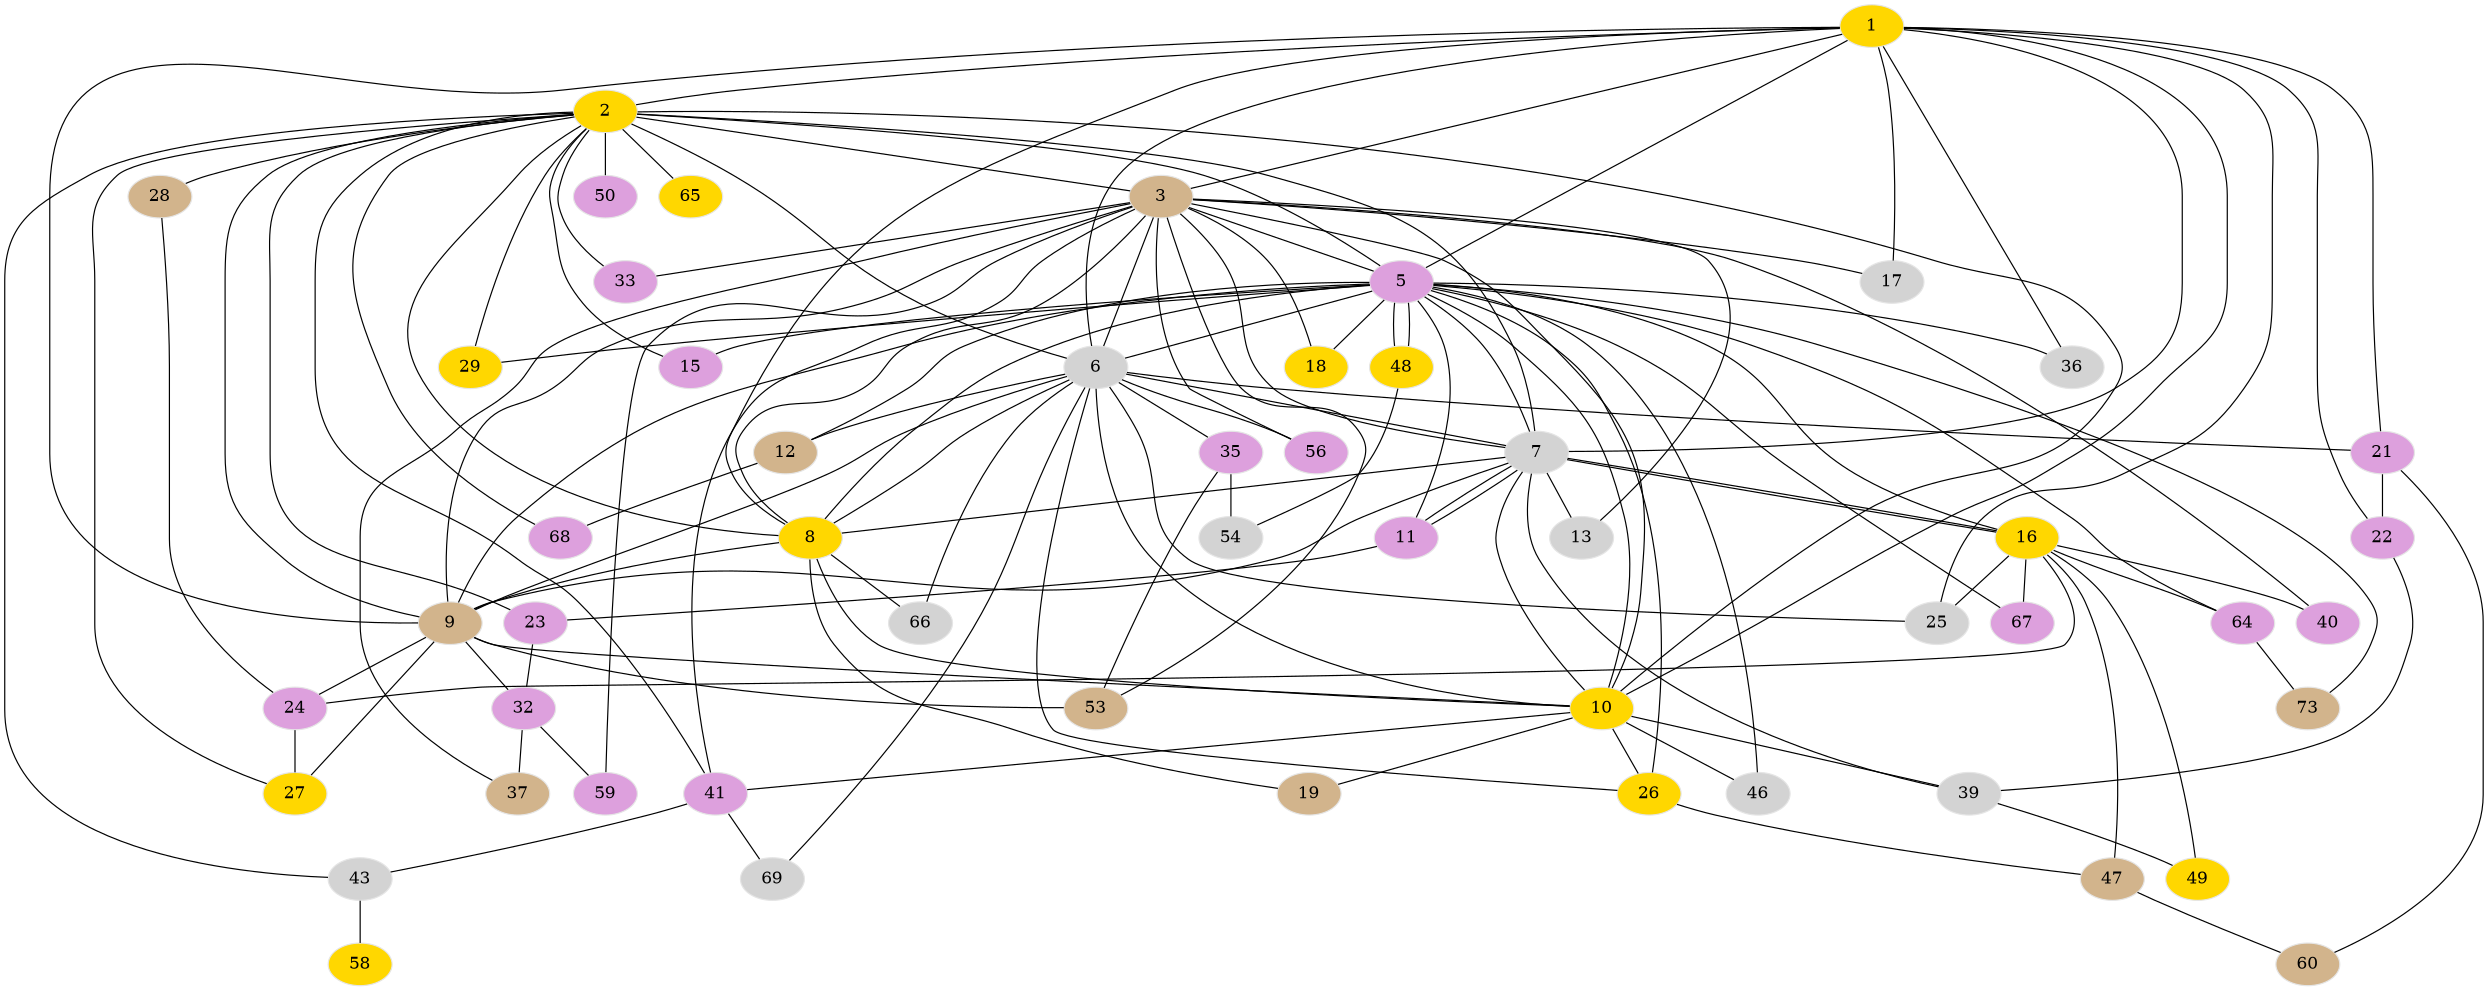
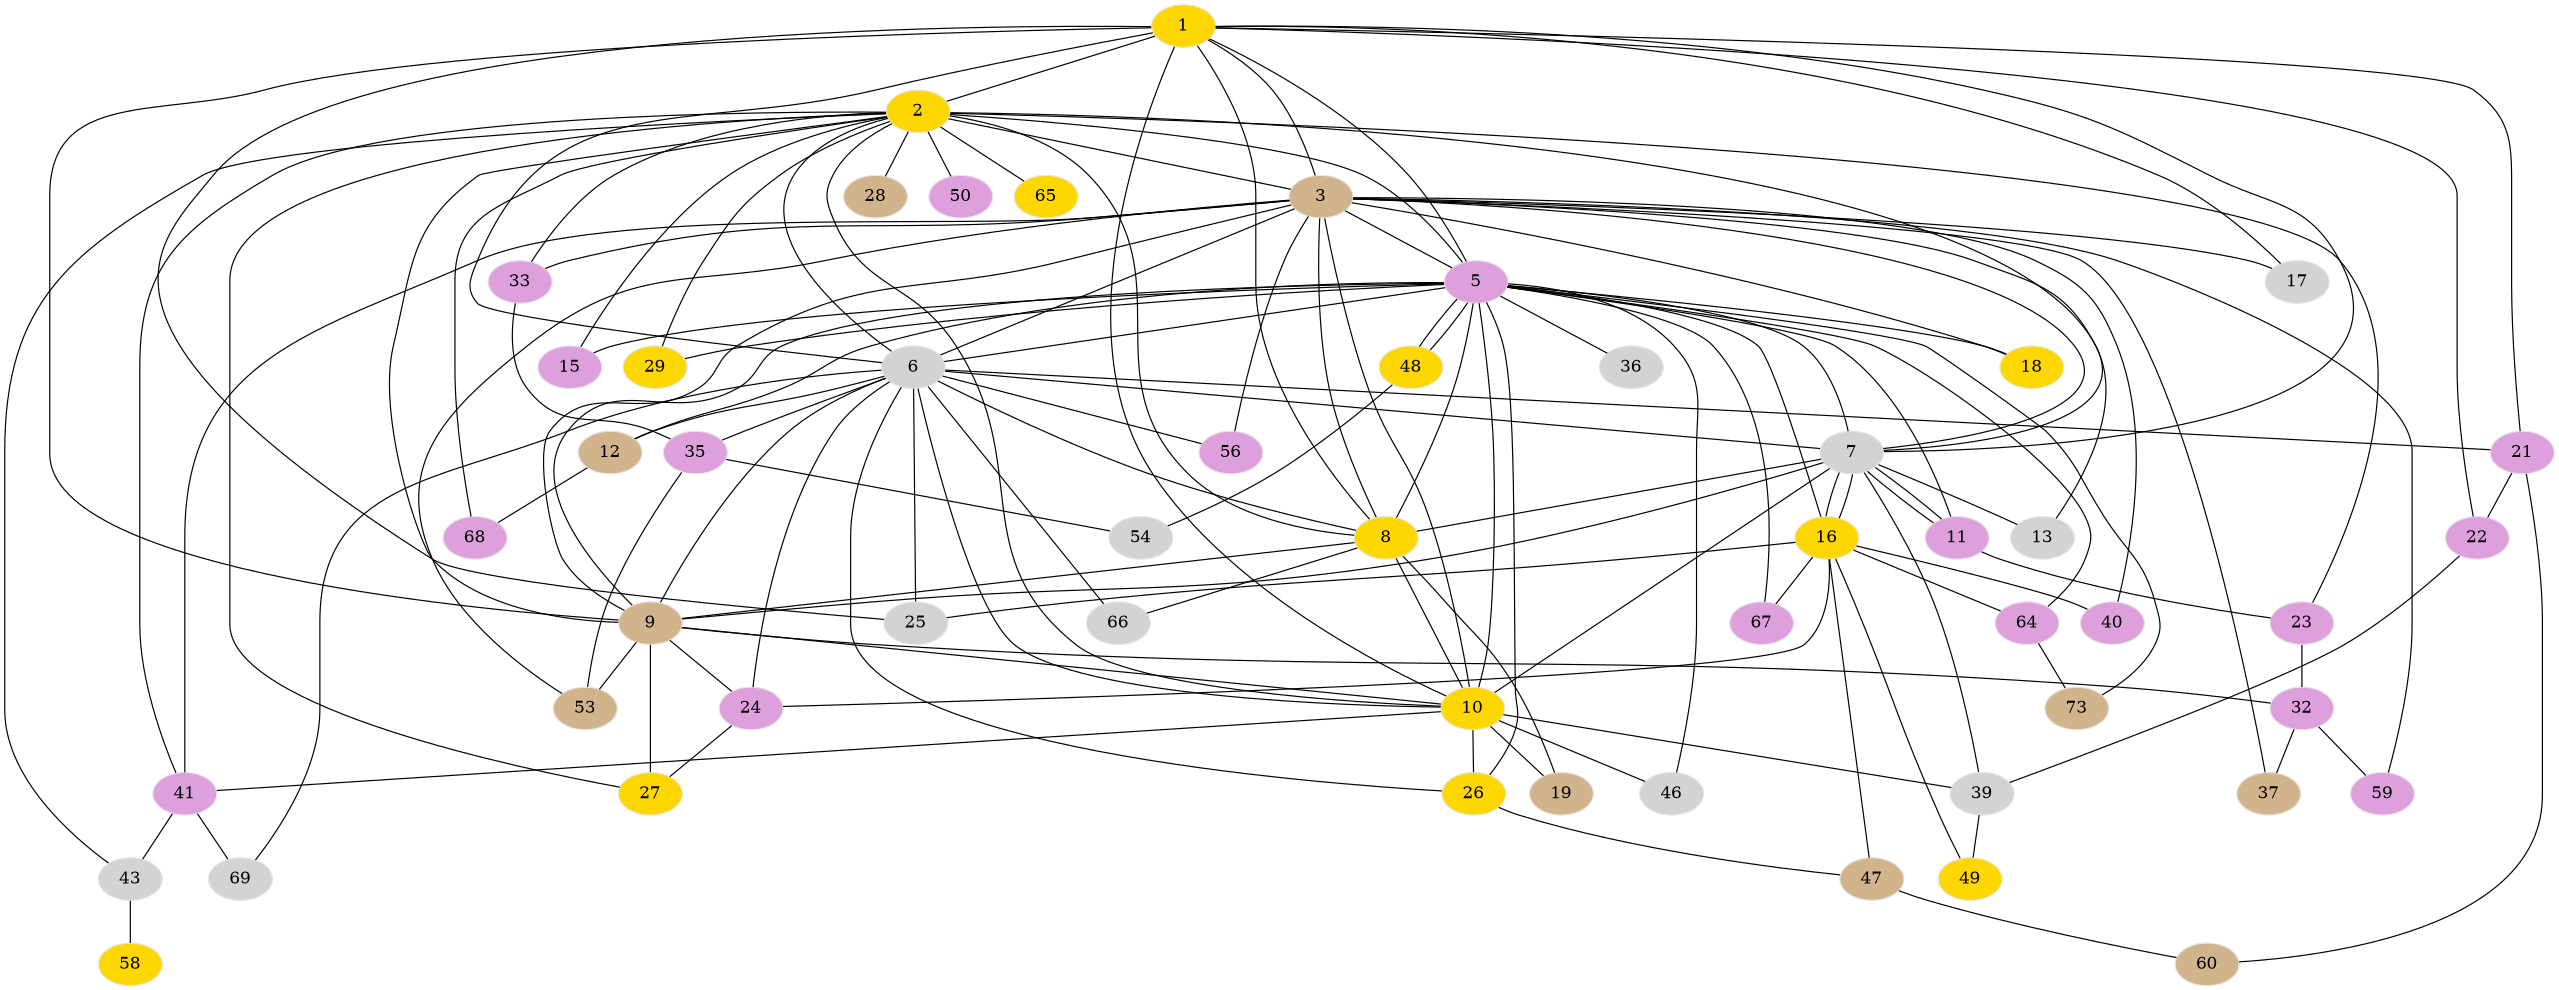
edge "1" -- "36": removed
edge "33" -- "35": added
edge "28" -- "24": now "6" -- "24"
